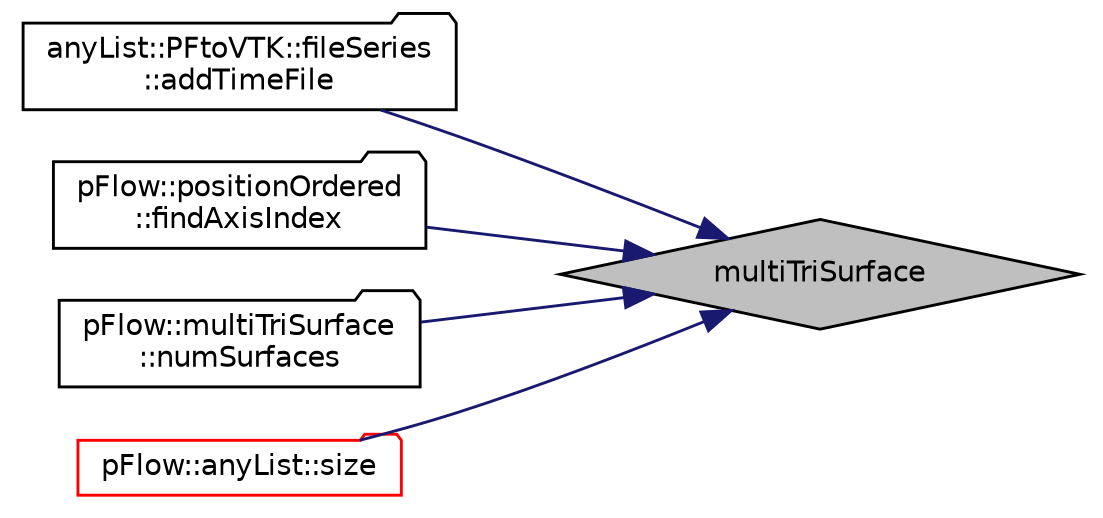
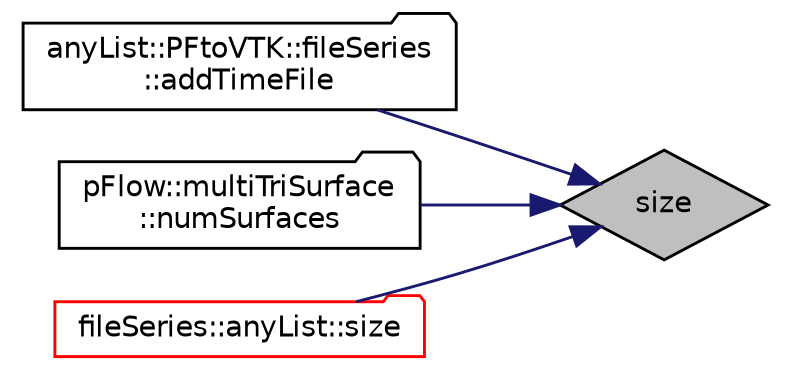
node "pFlow::positionOrdered ::findAxisIndex": removed
node "multiTriSurface": label "multiTriSurface" -> "size"
node "pFlow::anyList::size": label "pFlow::anyList::size" -> "fileSeries::anyList::size"
